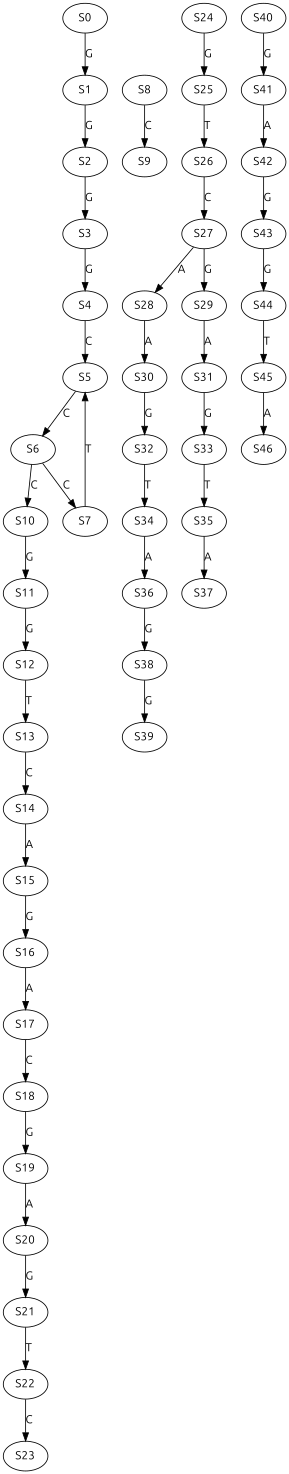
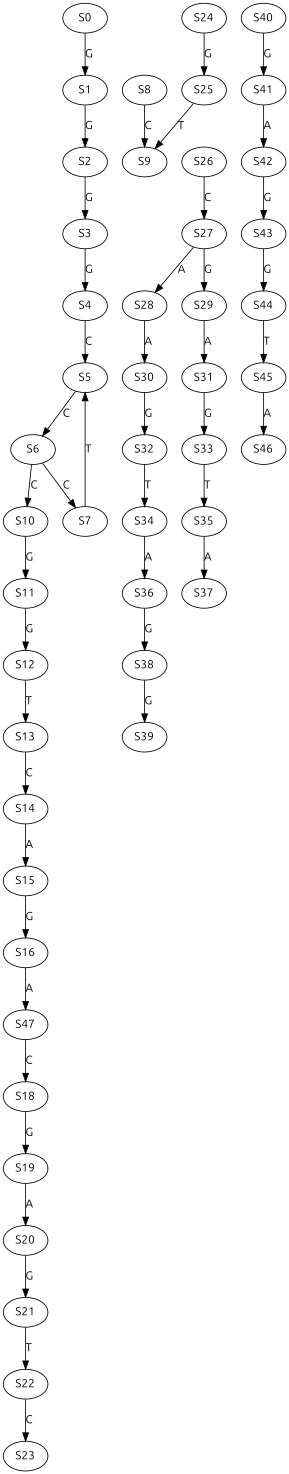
edge "S25" -> "S26": now "S25" -> "S9"
node "S17": label "S17" -> "S47"
